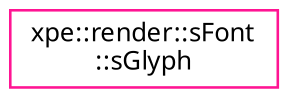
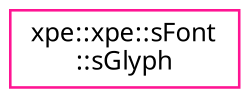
node "xpe::render::sFont ::sGlyph": label "xpe::render::sFont ::sGlyph" -> "xpe::xpe::sFont ::sGlyph"
